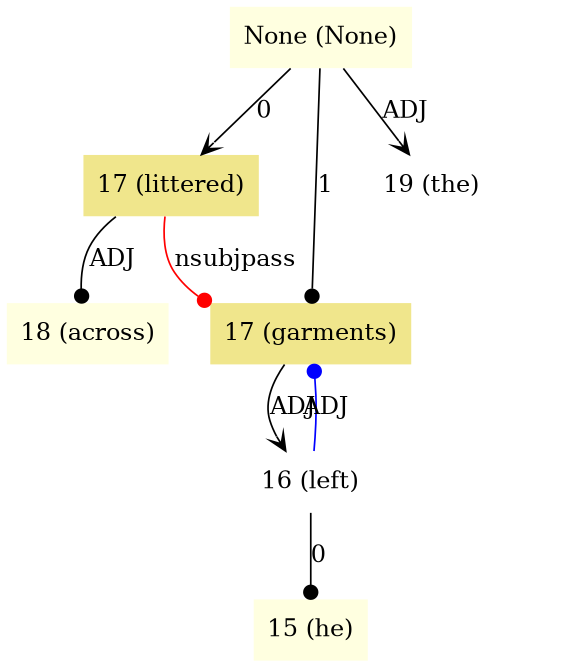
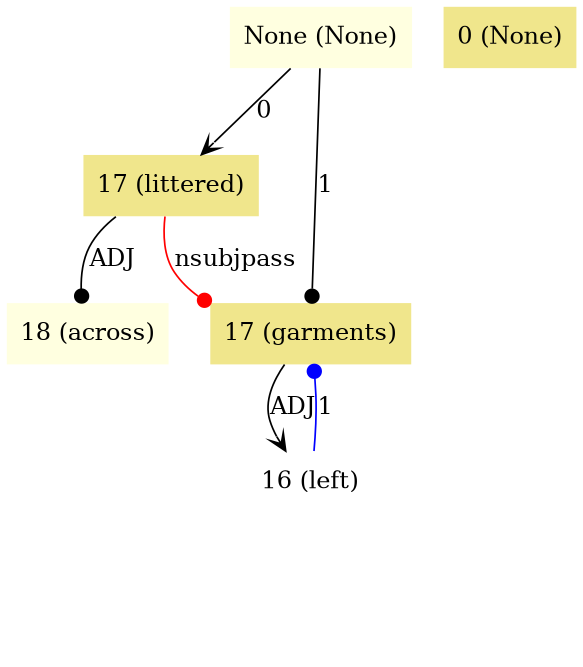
node "0 (None)": added
node "19 (the)": removed
edge "16 (left)" -> "17 (garments)": label "ADJ" -> "1"
node "15 (he)": removed
